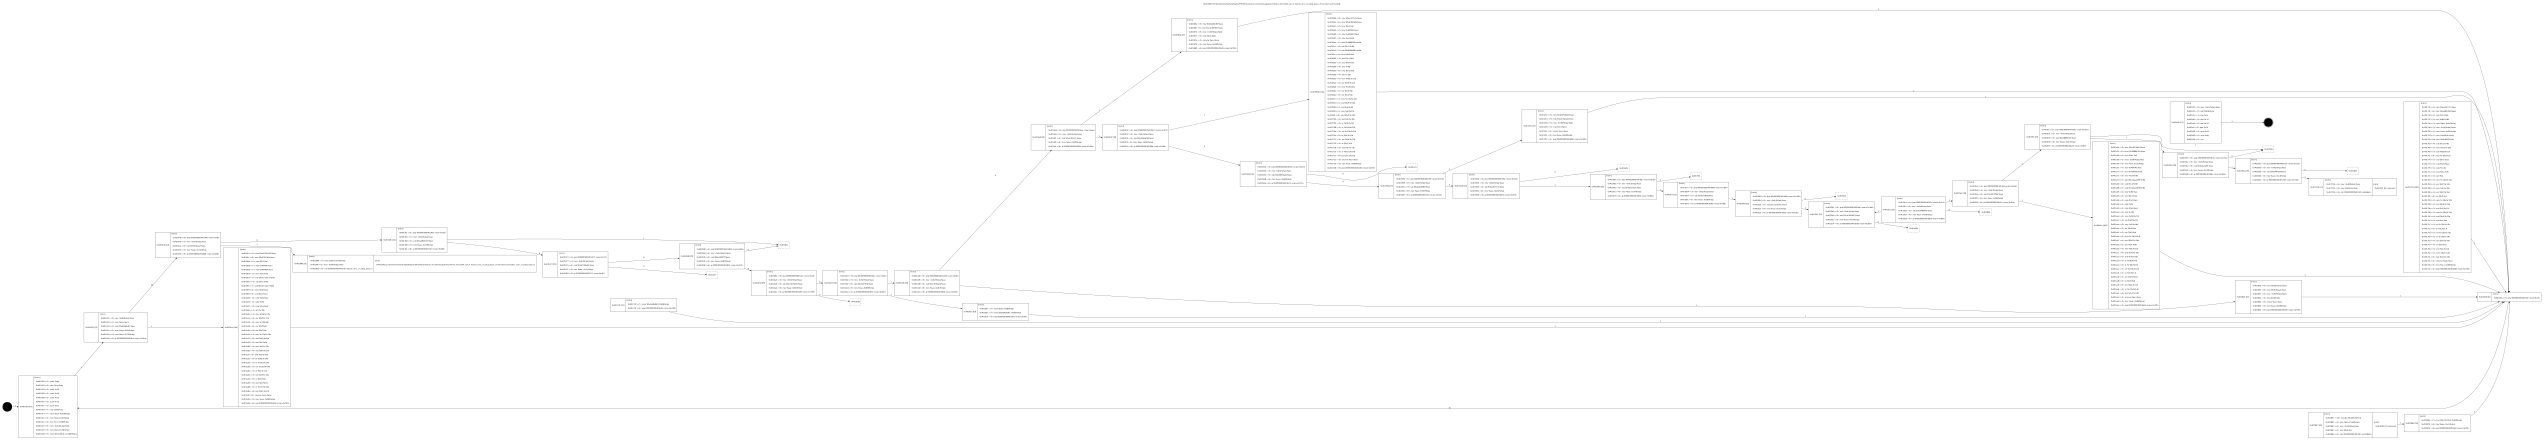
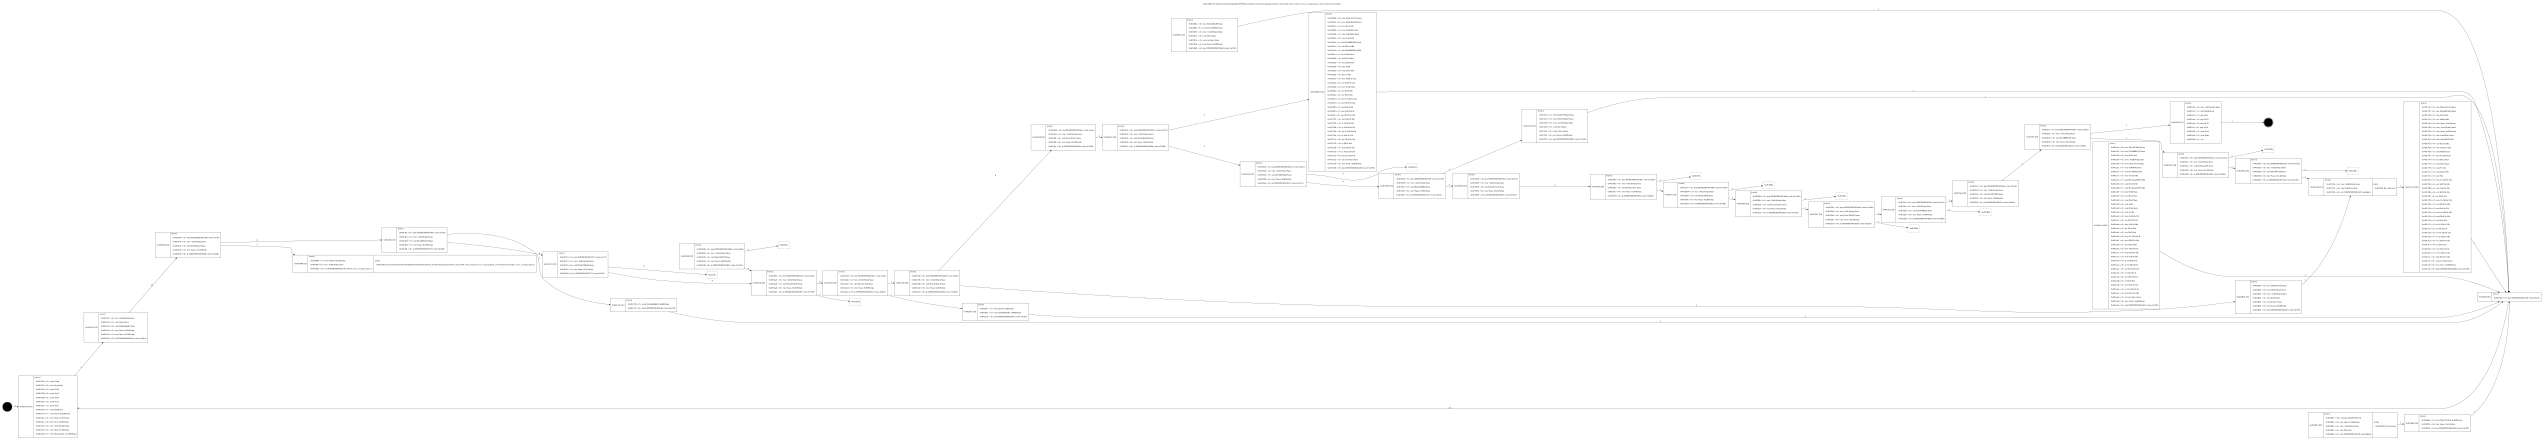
edge "0x4014e9 [25]" -> "0x40166a [27]": removed, label "1"
edge "0x4015fc [25]" -> "0x40199a": now "0x4015fc [25]" -> "0x401af0 [21]"
node "0x401b05": removed
node "0x40198e": added
edge "0x40172d [13]" -> "0x40173a [150]": added, label "1"
edge "0x4015e3 [25]" -> "0x401a5a [150]": removed, label "1"
edge "0x4015ca [25]" -> "0x4015b1 [25]": reversed
edge "0x40145c [22]" -> "0x401812": now "0x40145c [22]" -> "0x4017d0 [12]"
edge "0x401472 [22]" -> "0x401488 [22]": now "0x401472 [22]" -> "0x40149e [25]"
edge "0x40182d [27]" -> "0x401b60 [5]": now "0x40182d [27]" -> "0x40172d [13]"
node "0x4019ca [144]": removed
